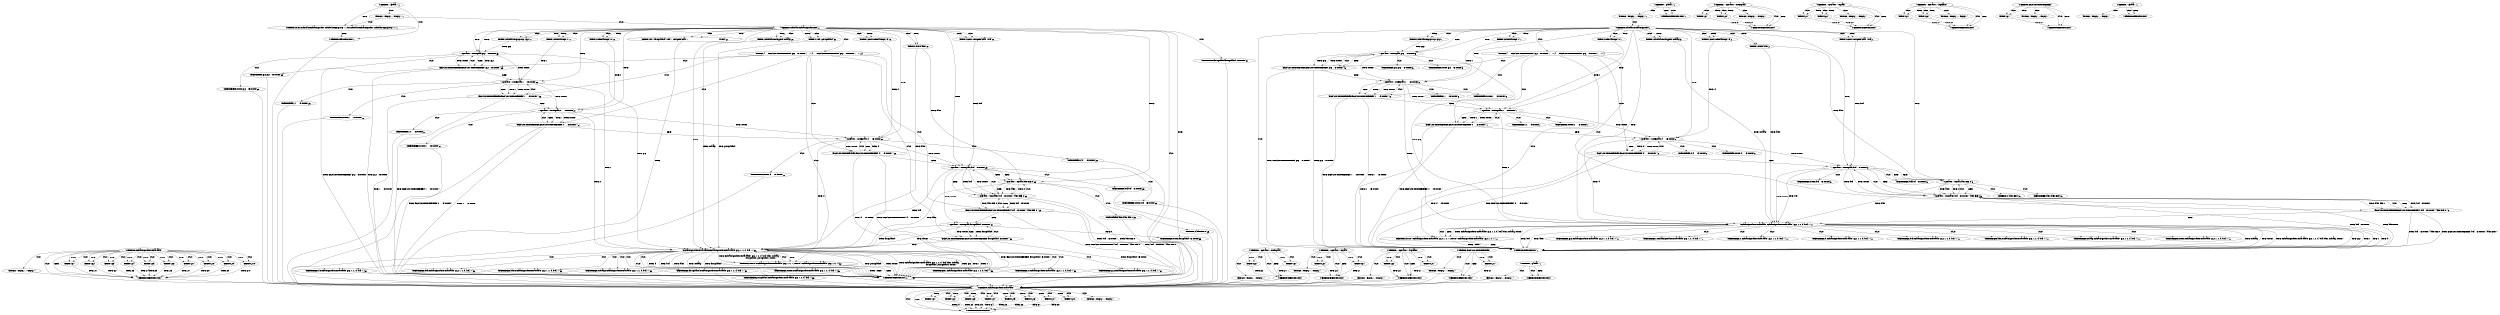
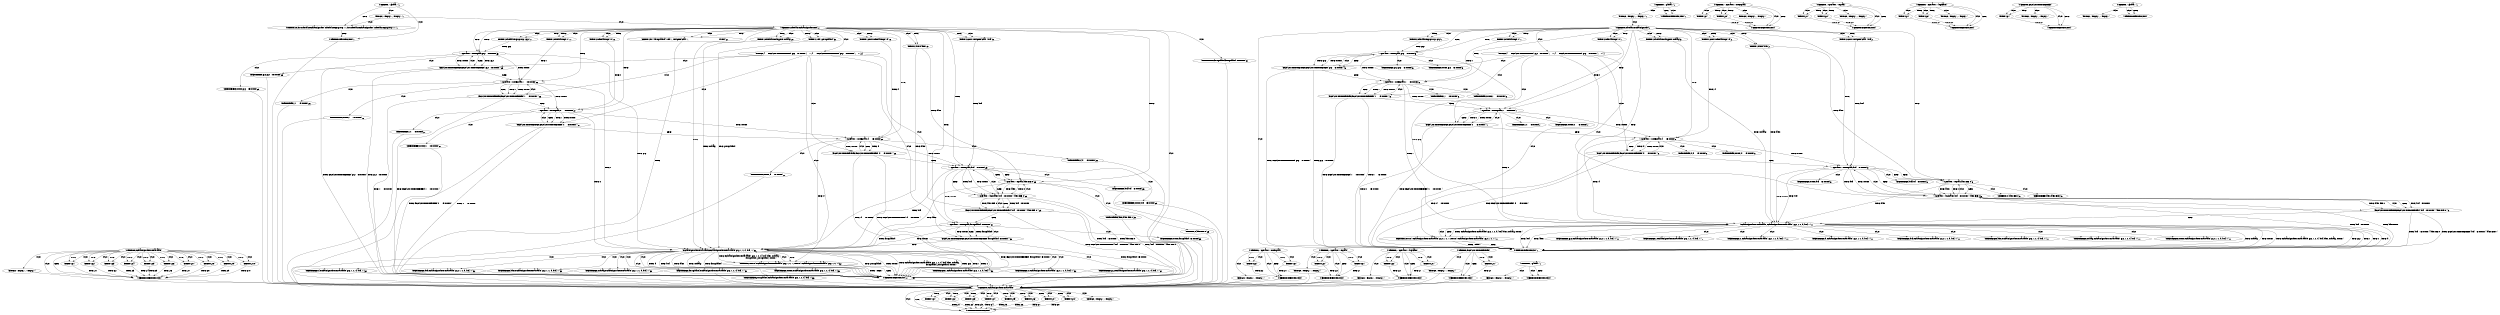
edge "(METHOD,mbedtls_ecdsa_sign_det_ext)" -> "(IDENTIFIER,NULL,f_rng_blind != NULL)": now "(METHOD,mbedtls_ecdsa_sign_det_ext)" -> "(<operator>.notEquals,f_rng_blind != NULL)"
edge "(<operator>.notEquals,f_rng_blind != NULL)" -> "(IDENTIFIER,NULL,f_rng_blind != NULL)": label "DDG: 0" -> "AST: "
